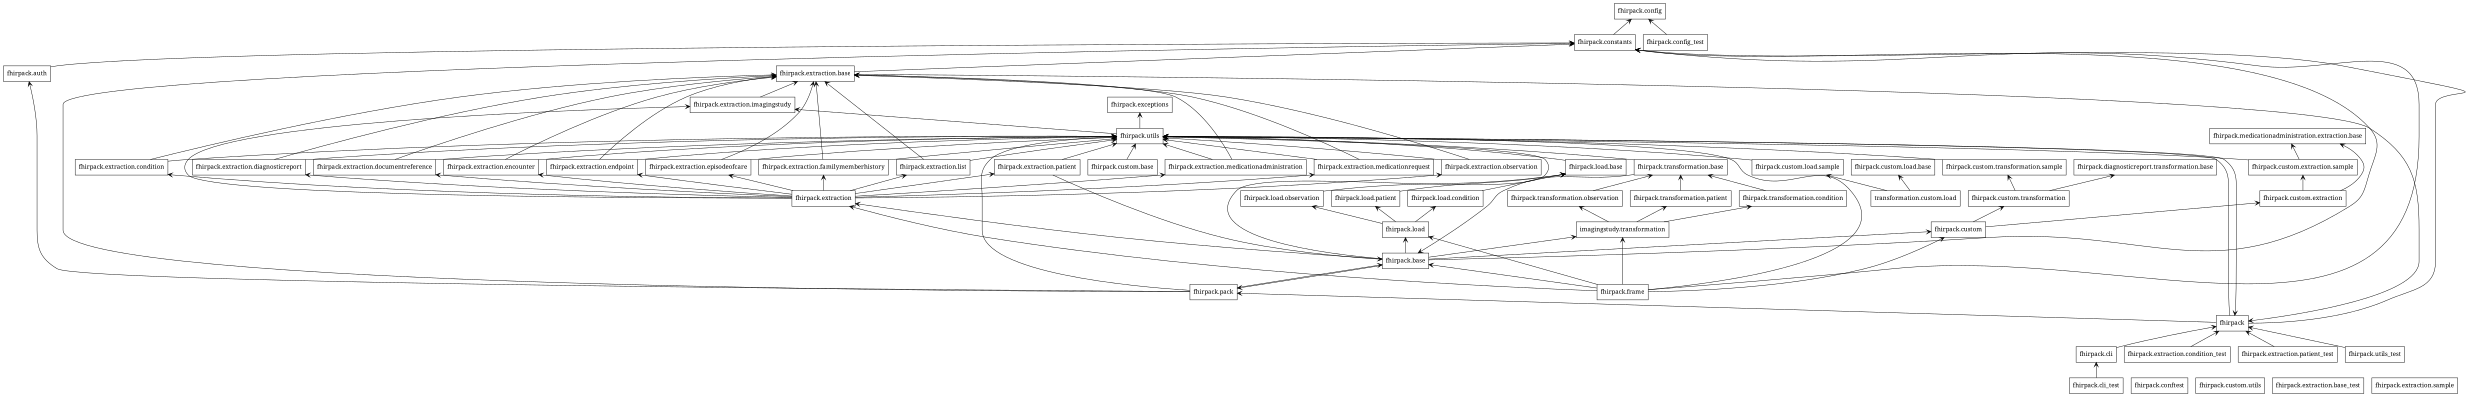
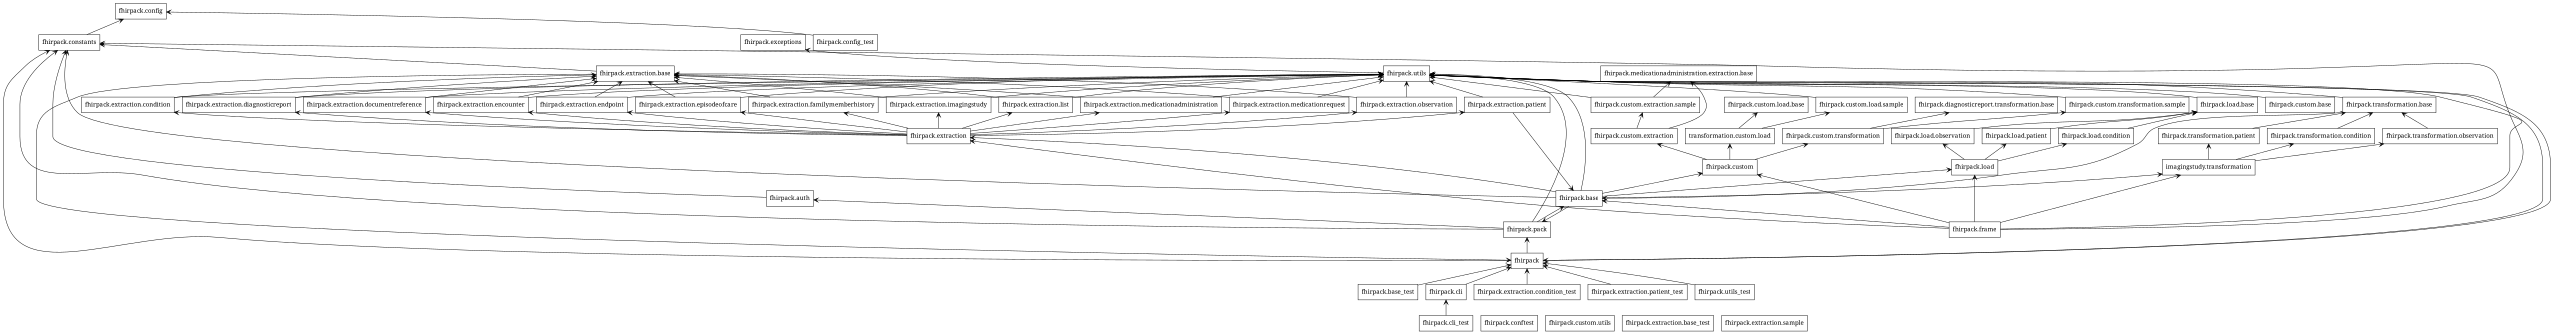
edge "fhirpack.utils" -> "fhirpack.extraction.imagingstudy": reversed
edge "fhirpack.custom" -> "transformation.custom.load": added
node "fhirpack.base_test": added
